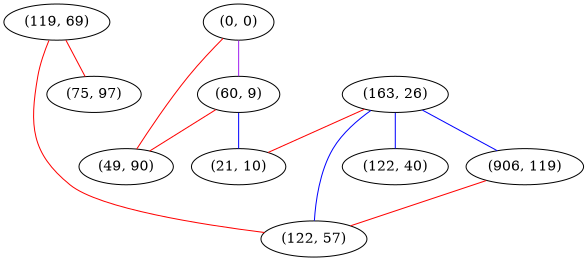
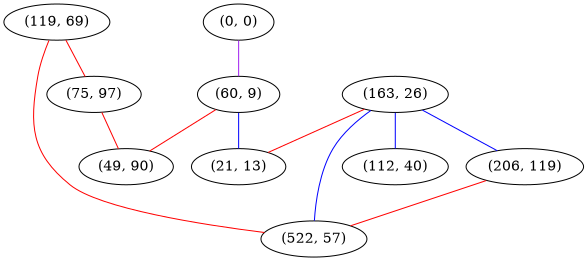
edge "(0, 0)" -- "(49, 90)": now "(75, 97)" -- "(49, 90)"
node "(21, 10)": label "(21, 10)" -> "(21, 13)"
node "(122, 40)": label "(122, 40)" -> "(112, 40)"
node "(906, 119)": label "(906, 119)" -> "(206, 119)"
node "(122, 57)": label "(122, 57)" -> "(522, 57)"
